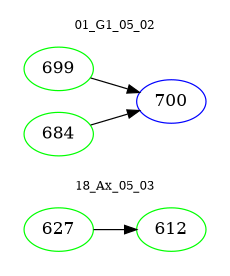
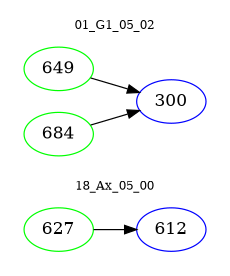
node "699": label "699" -> "649"
node "700": label "700" -> "300"
cluster "18_Ax_05_03": label "18_Ax_05_03" -> "18_Ax_05_00"
node "612": color green -> blue
